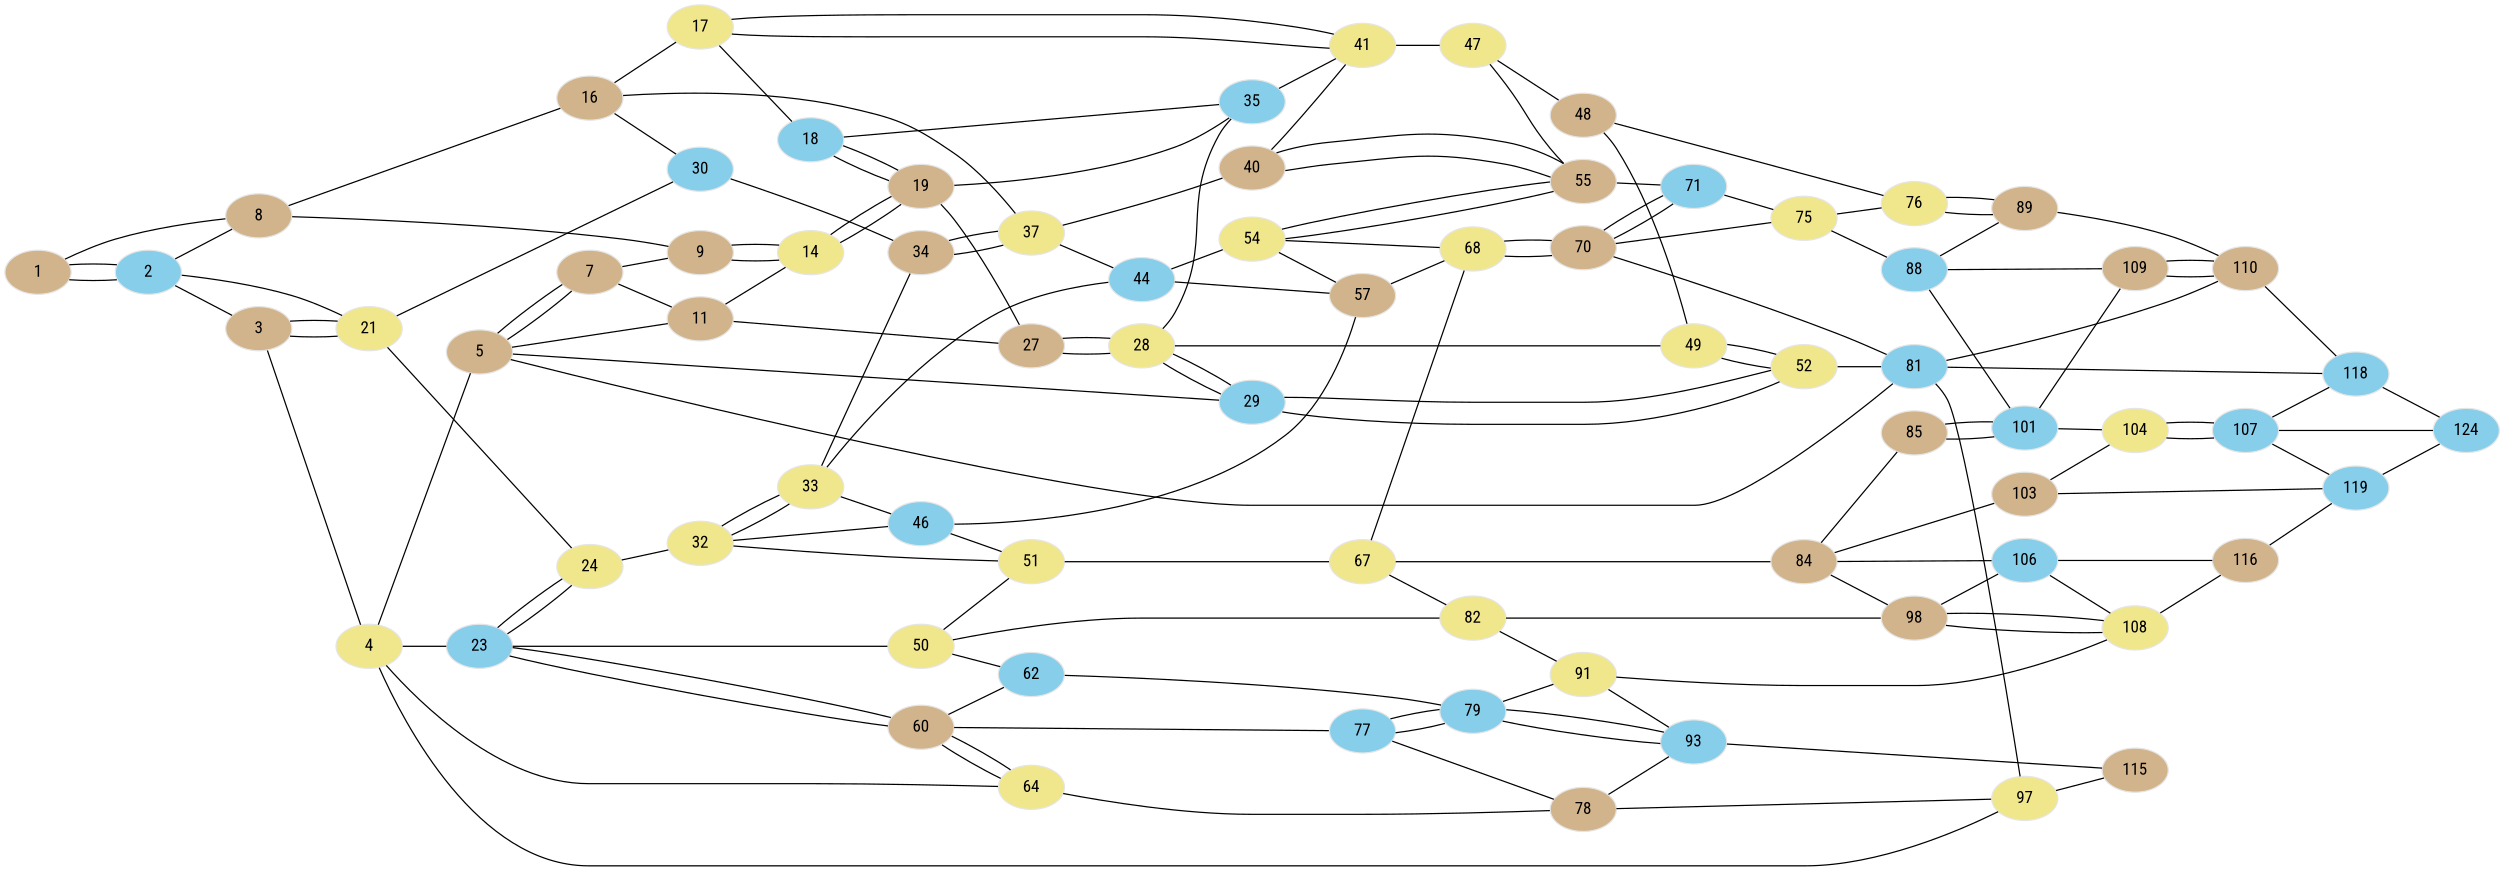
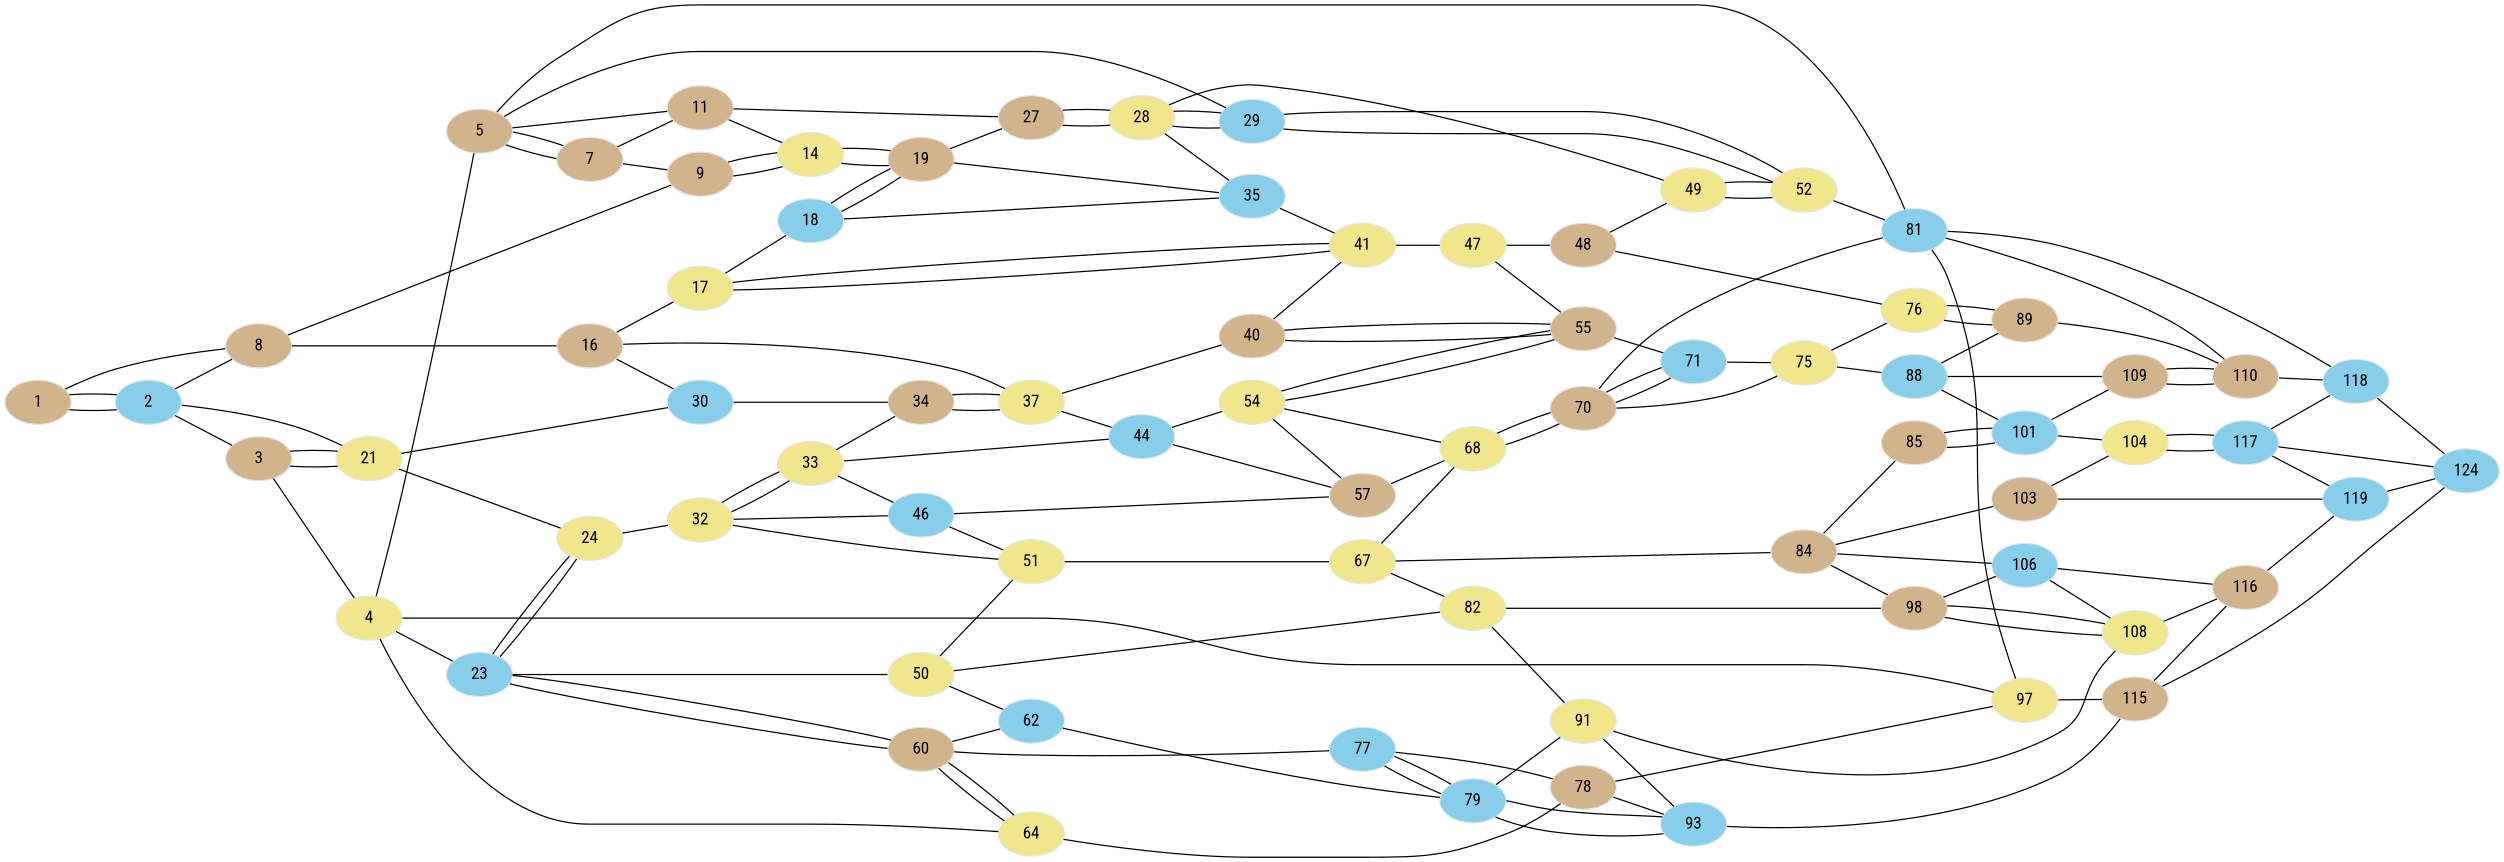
node "107": label "107" -> "117"
edge "124" -- "115": added
edge "116" -- "115": added
